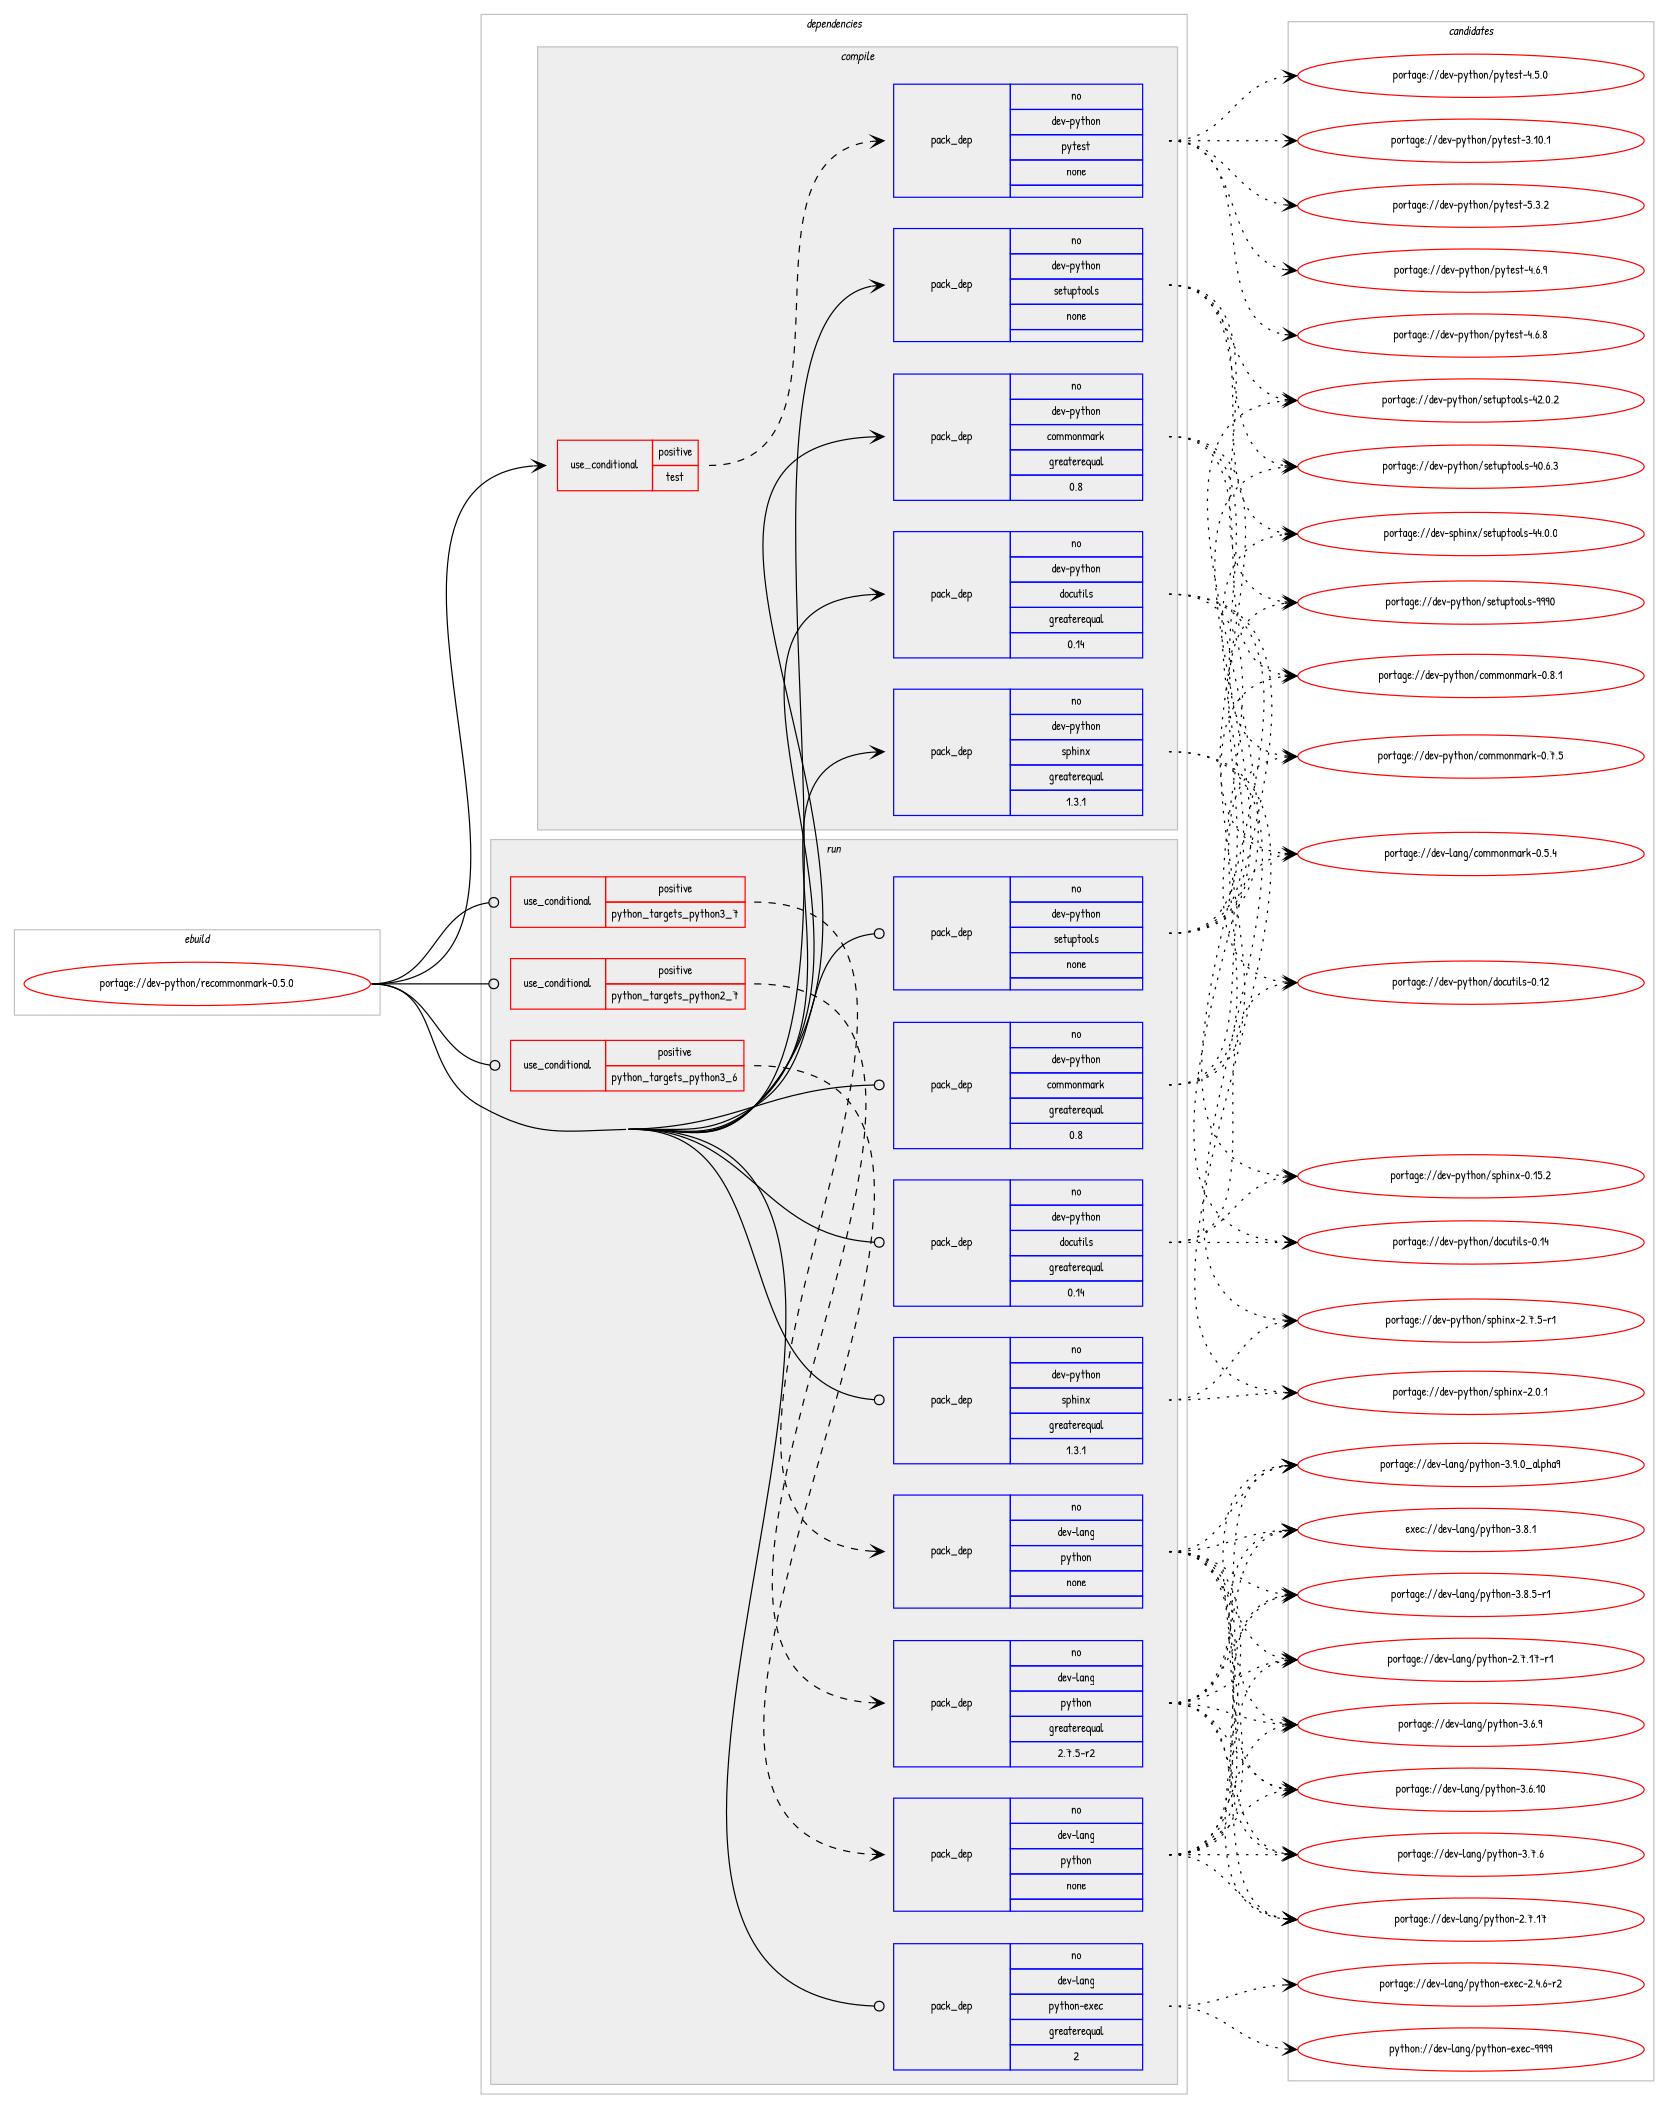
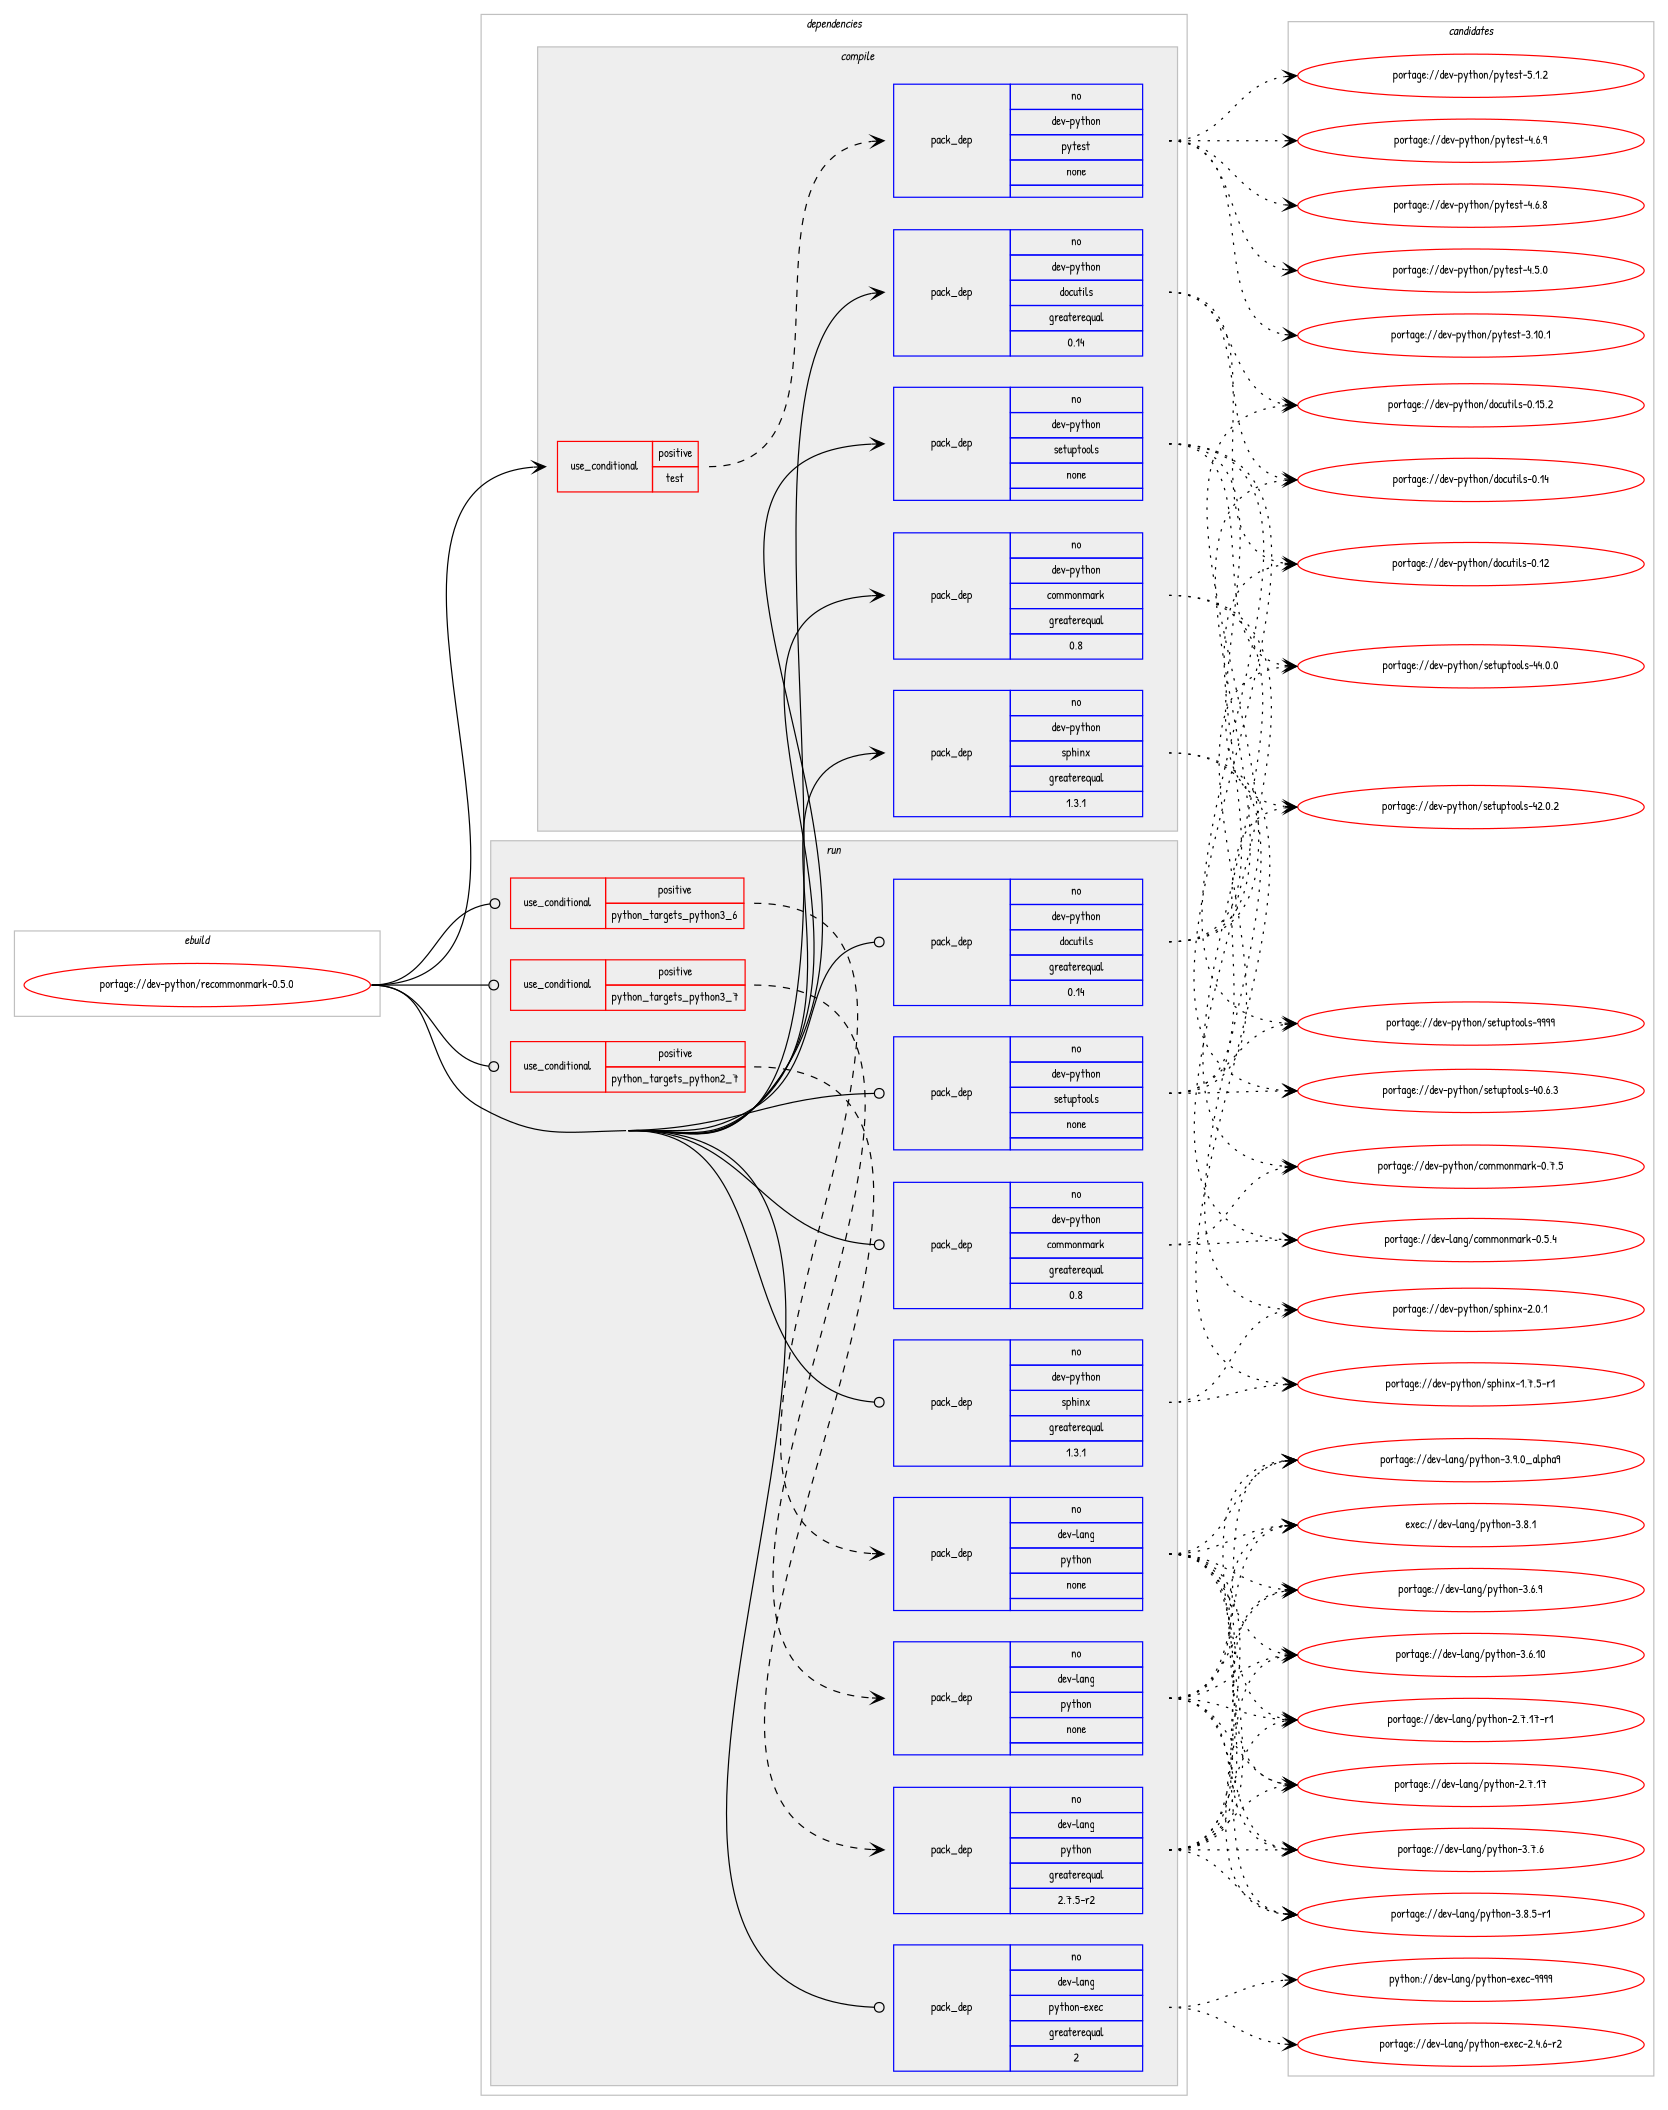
node "portage://dev-python/pytest-5.3.2": label "portage://dev-python/pytest-5.3.2" -> "portage://dev-python/pytest-5.1.2"
node "portage://dev-sphinx/setuptools-44.0.0": label "portage://dev-sphinx/setuptools-44.0.0" -> "portage://dev-python/setuptools-44.0.0"
node "portage://dev-python/setuptools-9990": label "portage://dev-python/setuptools-9990" -> "portage://dev-python/setuptools-9999"
node "portage://dev-python/commonmark-0.8.1": removed
node "portage://dev-python/sphinx-0.15.2": label "portage://dev-python/sphinx-0.15.2" -> "portage://dev-python/docutils-0.15.2"
node "portage://dev-python/sphinx-2.7.5-r1": label "portage://dev-python/sphinx-2.7.5-r1" -> "portage://dev-python/sphinx-1.7.5-r1"
